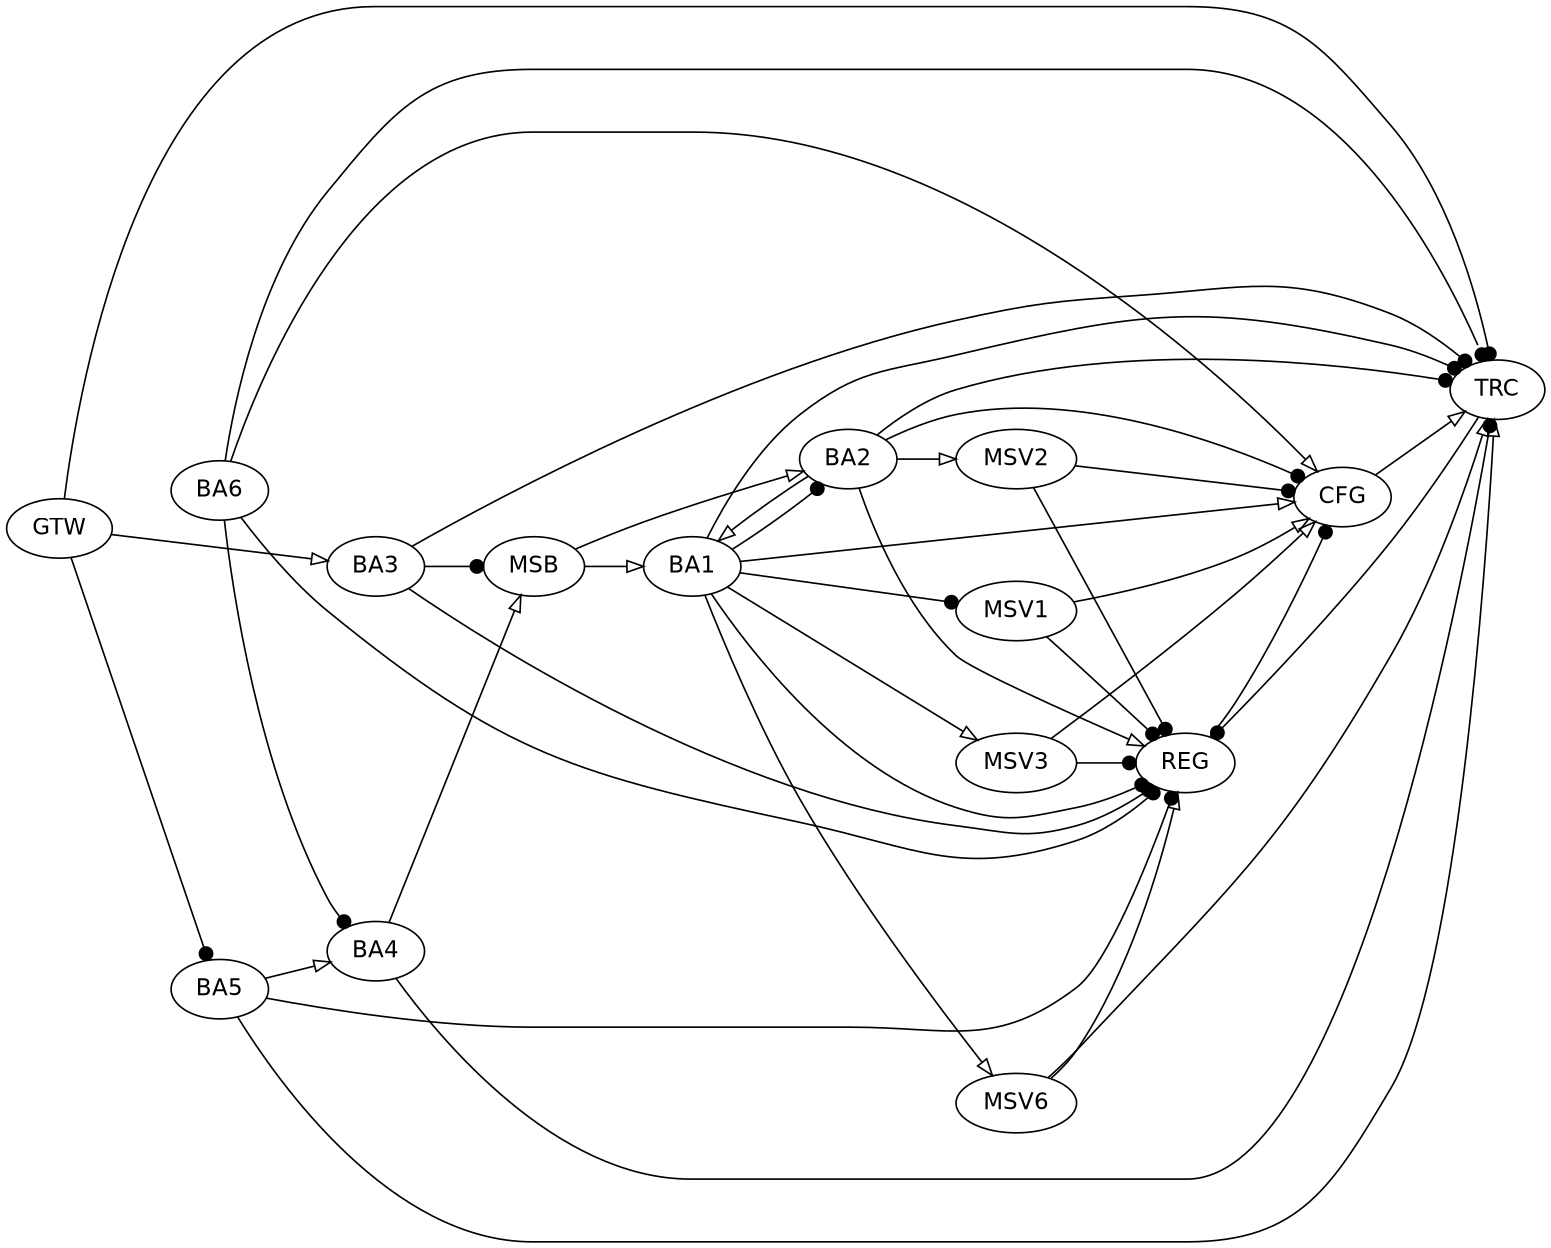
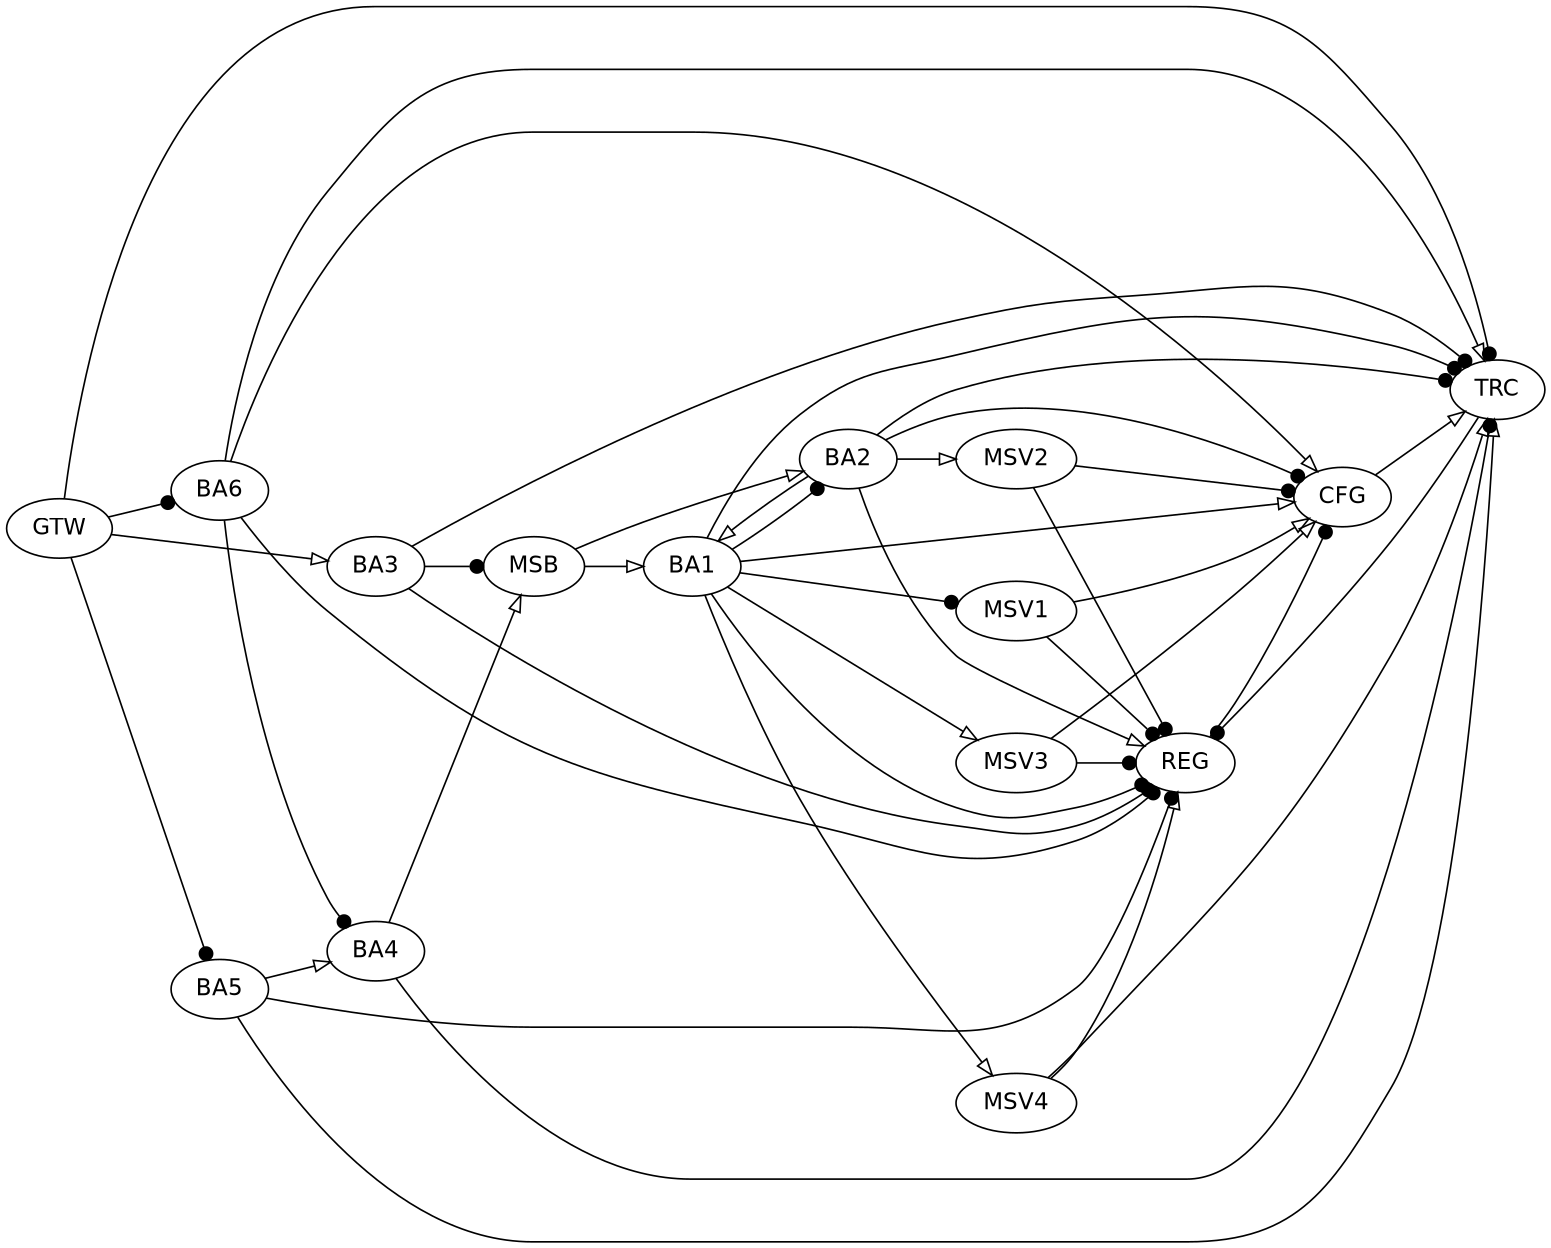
edge "BA6" -> "TRC": arrowhead dot -> onormal
edge "GTW" -> "BA6": added
node "MSV6": label "MSV6" -> "MSV4"
